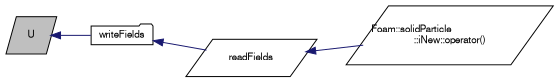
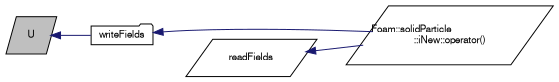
edge "readFields" -> "writeFields": now "Foam::solidParticle ::iNew::operator()" -> "writeFields"
